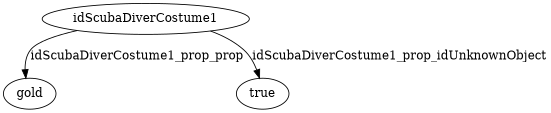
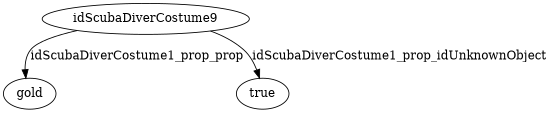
node "idScubaDiverCostume1": label "idScubaDiverCostume1" -> "idScubaDiverCostume9"
